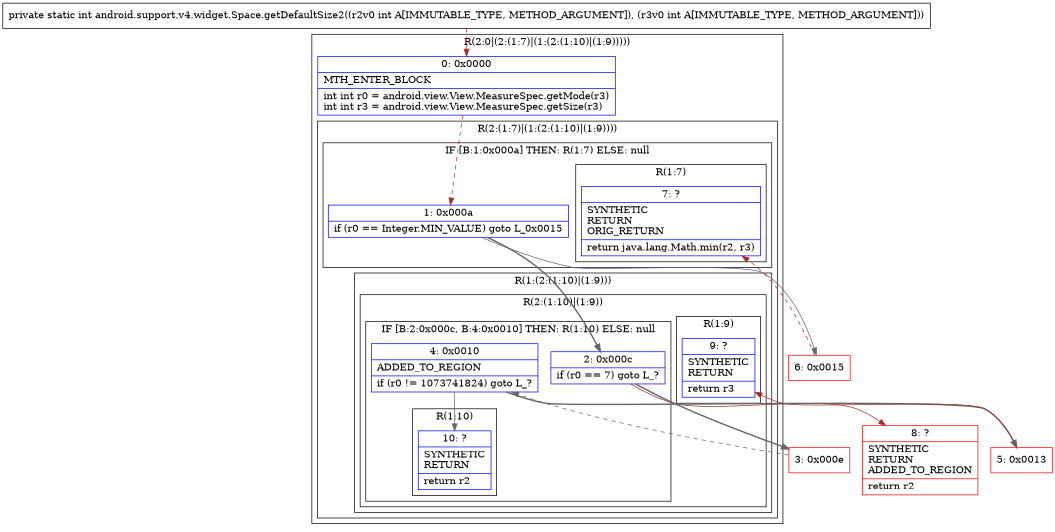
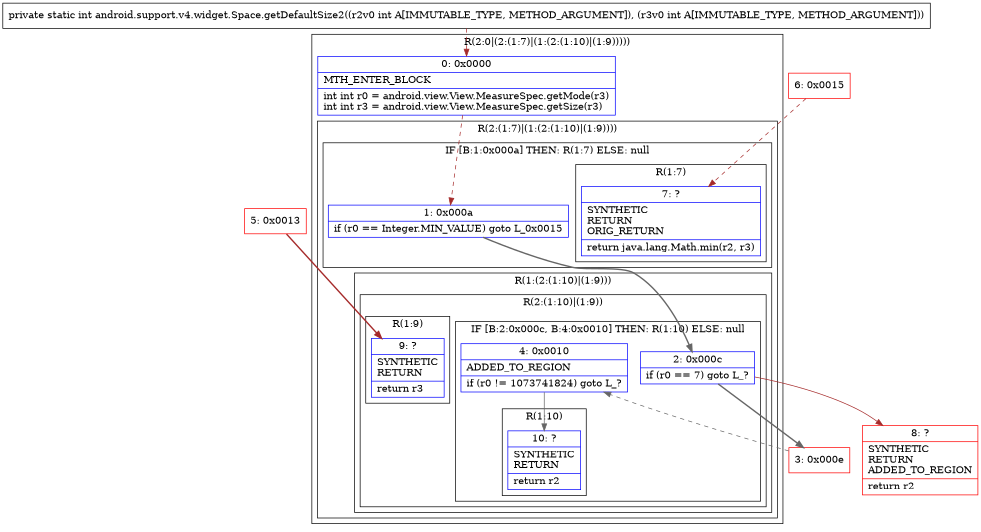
edge "1: 0x000a" -> "6: 0x0015": removed
edge "4: 0x0010" -> "5: 0x0013": removed
edge "5: 0x0013" -> "9: ?": style solid -> bold
